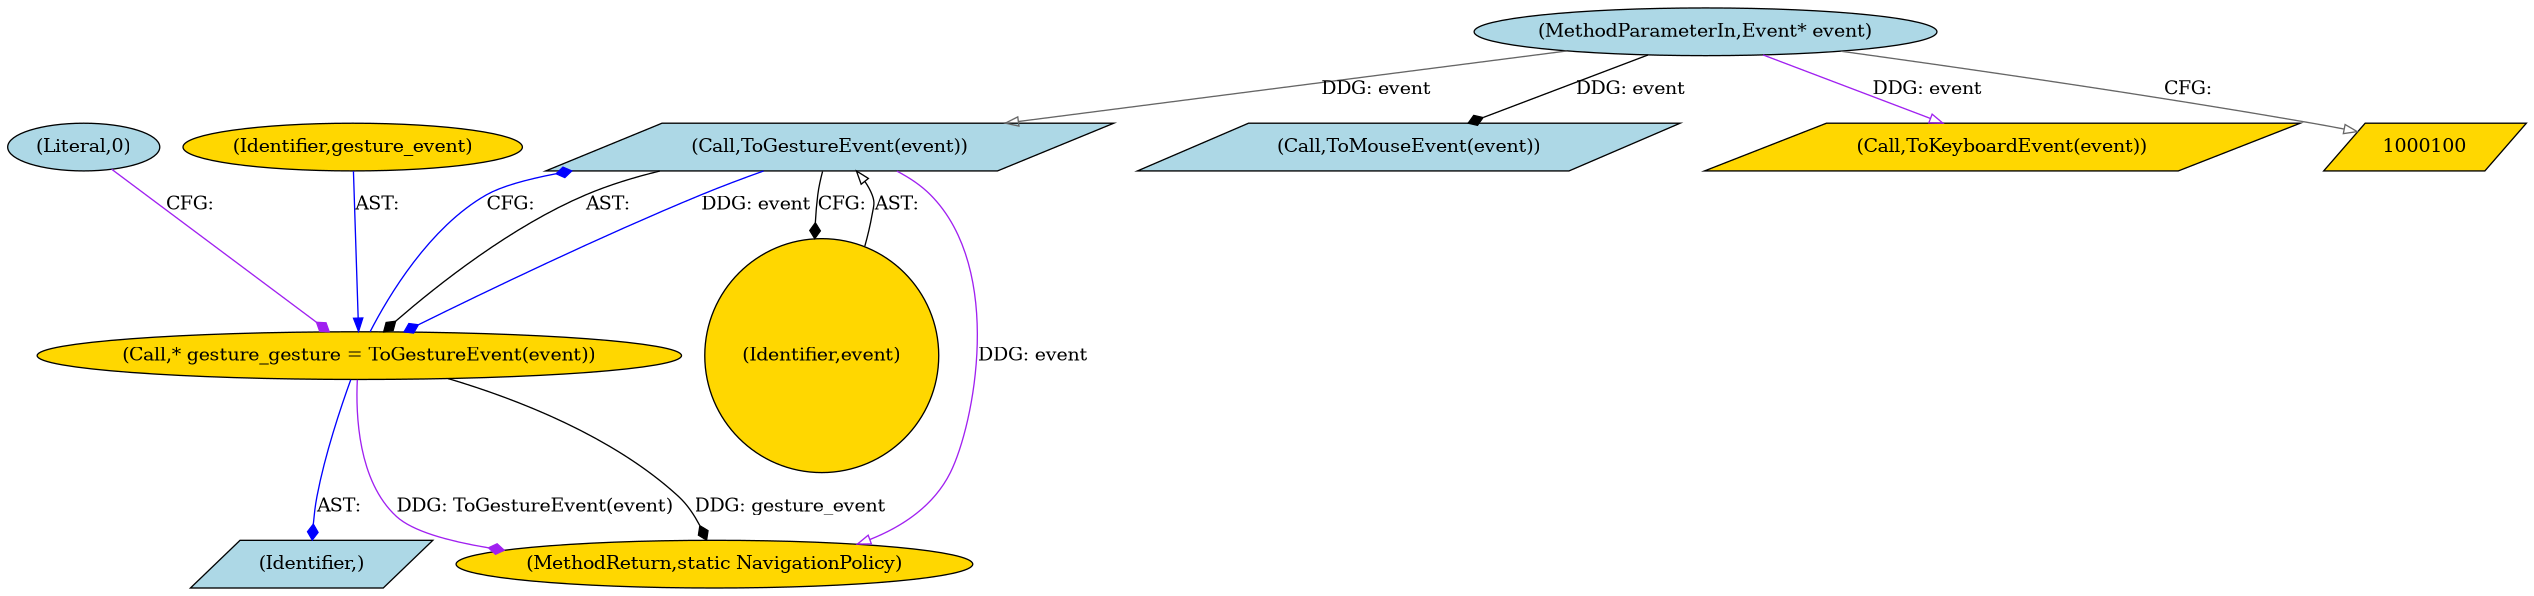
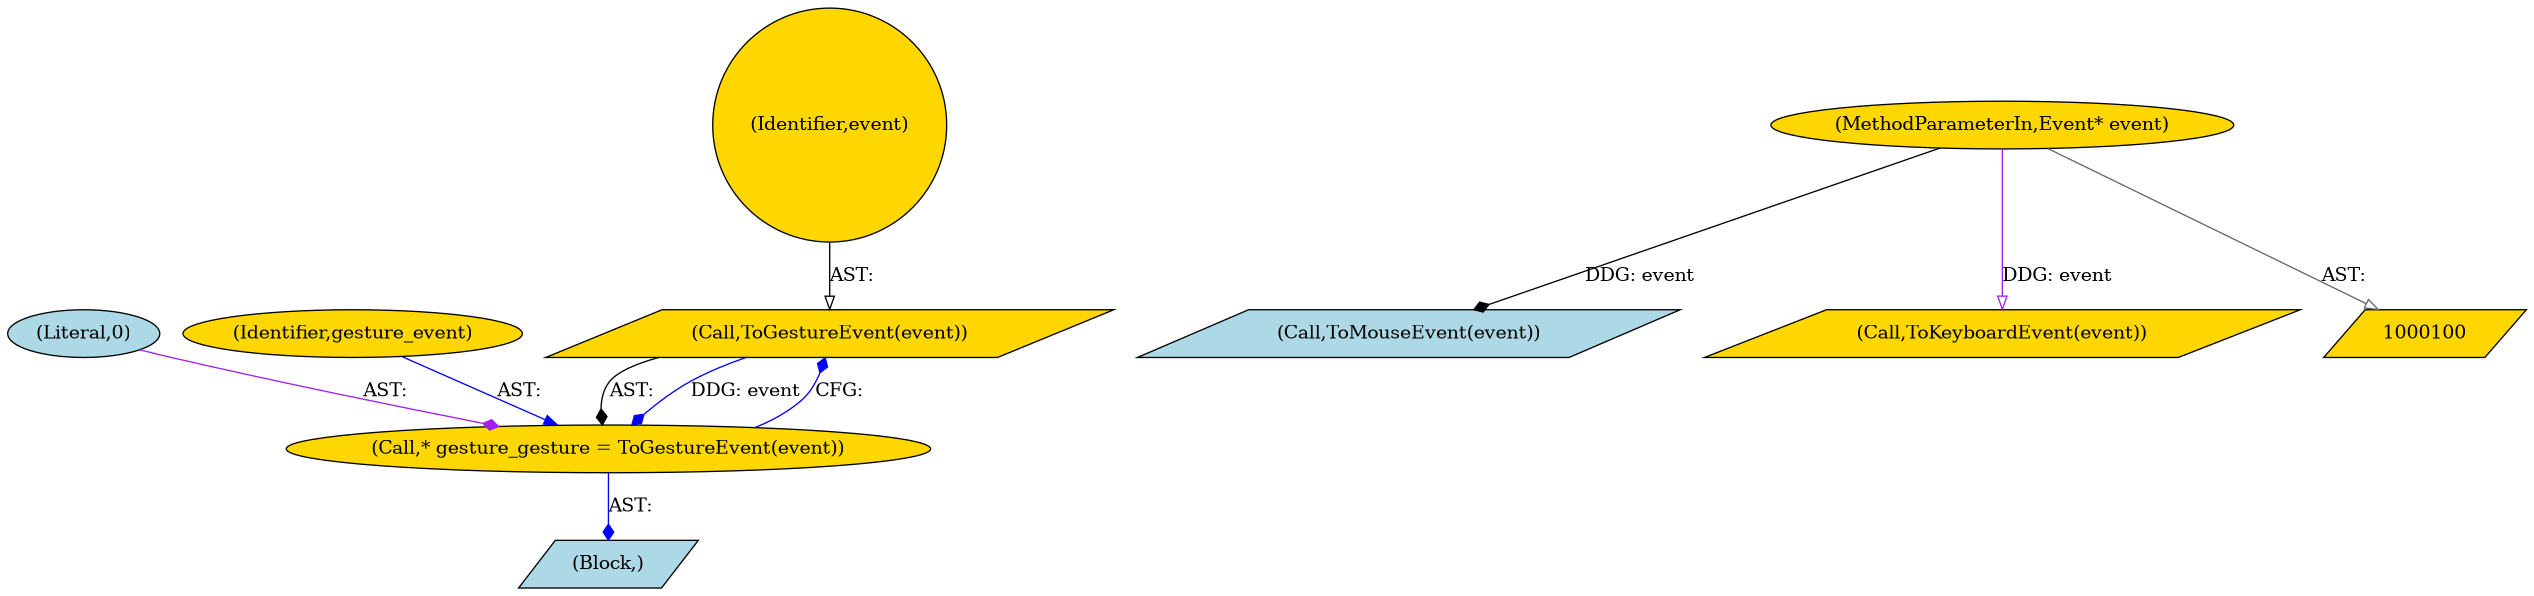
node "(MethodParameterIn,Event* event)": fillcolor lightblue -> gold
edge "(MethodParameterIn,Event* event)" -> "(Call,ToGestureEvent(event))": removed, label "DDG: event"
edge "(MethodParameterIn,Event* event)" -> "1000100": label "CFG: " -> "AST: "
node "(Call,ToGestureEvent(event))": fillcolor lightblue -> gold
edge "(Call,ToGestureEvent(event))" -> "(Identifier,event)": removed, label "CFG:"
edge "(Literal,0)" -> "(Call,* gesture_gesture = ToGestureEvent(event))": label "CFG: " -> "AST: "
node "(Identifier,)": label "(Identifier,)" -> "(Block,)"
node "(MethodReturn,static NavigationPolicy)": removed
